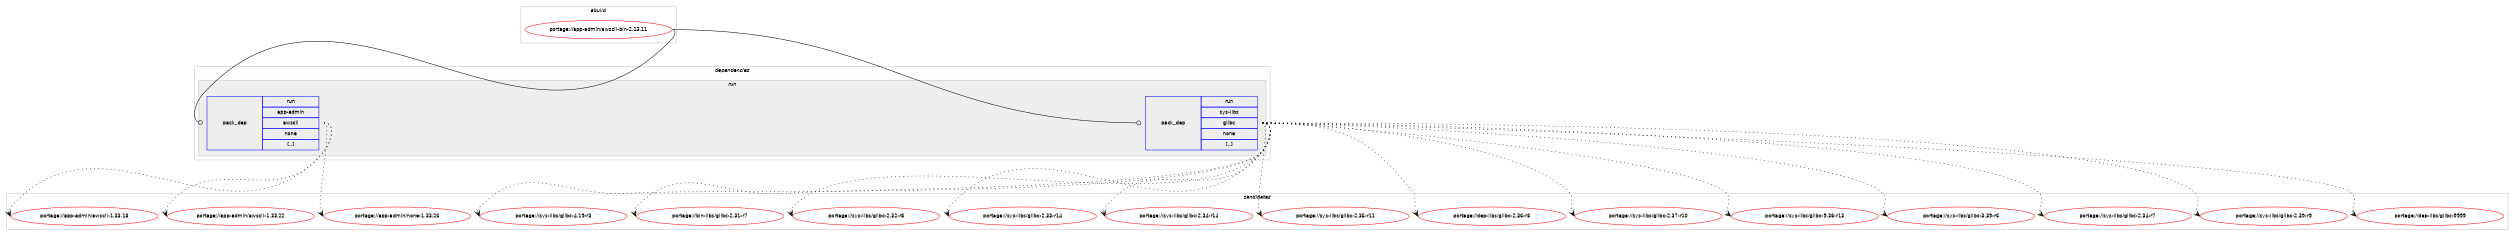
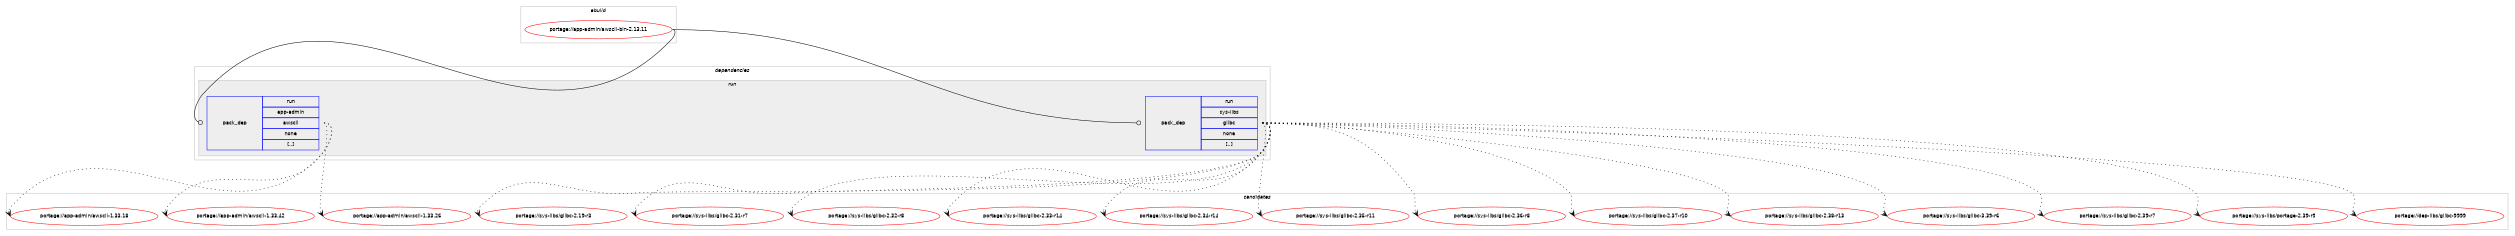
node "portage://app-admin/awscli-1.33.22": label "portage://app-admin/awscli-1.33.22" -> "portage://app-admin/awscli-1.33.42"
node "portage://app-admin/none-1.33.26": label "portage://app-admin/none-1.33.26" -> "portage://app-admin/awscli-1.33.26"
node "portage://sys-libs/glibc-4.19-r3": label "portage://sys-libs/glibc-4.19-r3" -> "portage://sys-libs/glibc-2.19-r3"
node "portage://bin-libs/glibc-2.31-r7": label "portage://bin-libs/glibc-2.31-r7" -> "portage://sys-libs/glibc-2.31-r7"
node "portage://dep-libs/glibc-2.36-r8": label "portage://dep-libs/glibc-2.36-r8" -> "portage://sys-libs/glibc-2.36-r8"
node "portage://sys-libs/glibc-9.38-r13": label "portage://sys-libs/glibc-9.38-r13" -> "portage://sys-libs/glibc-2.38-r13"
node "portage://sys-libs/glibc-2.34-r7": label "portage://sys-libs/glibc-2.34-r7" -> "portage://sys-libs/glibc-2.39-r7"
node "portage://sys-libs/glibc-2.39-r9": label "portage://sys-libs/glibc-2.39-r9" -> "portage://sys-libs/portage-2.39-r9"
